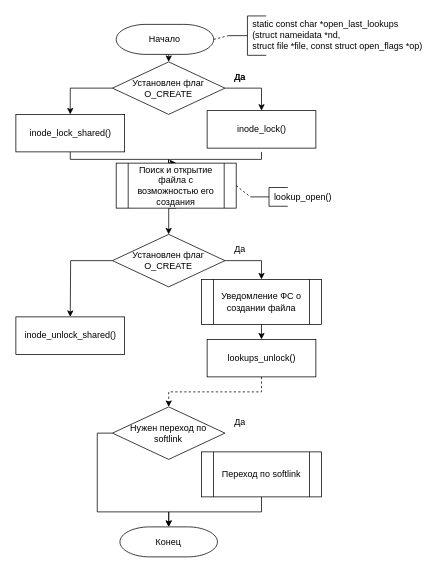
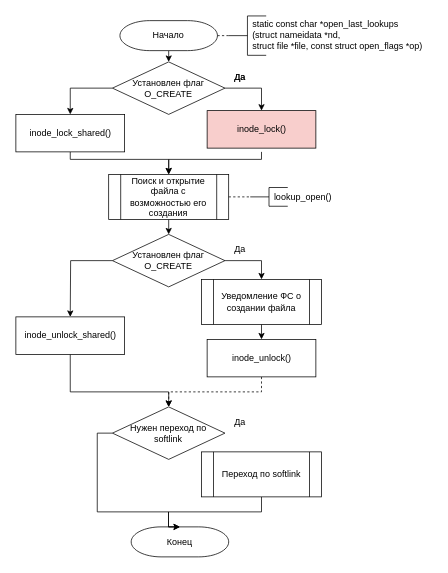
node "Начало": moved (165, 39) -> (169, 36)
node "inode_lock()": fillcolor #ffffff -> #f8cecc
node "Поиск и открытие файла с возможностью его создания": moved (176, 186) -> (169, 197)
node "lookups_unlock()": label "lookups_unlock()" -> "inode_unlock()"
edge "inode_unlock_shared()" -> "Нужен переход по softlink": added
node "Конец": moved (169, 542) -> (180, 542)
